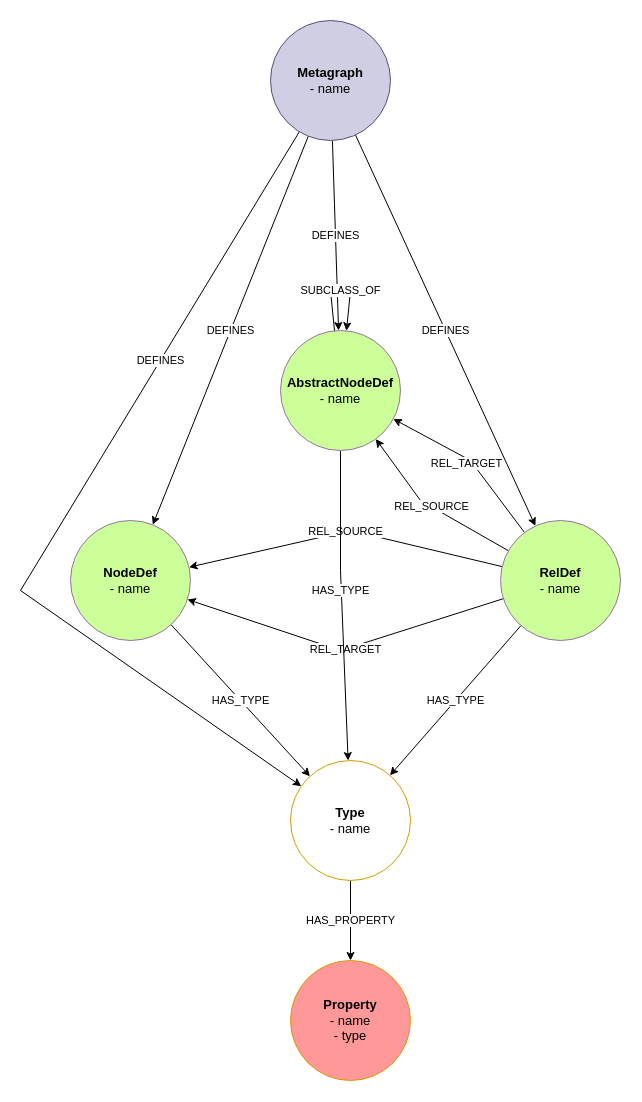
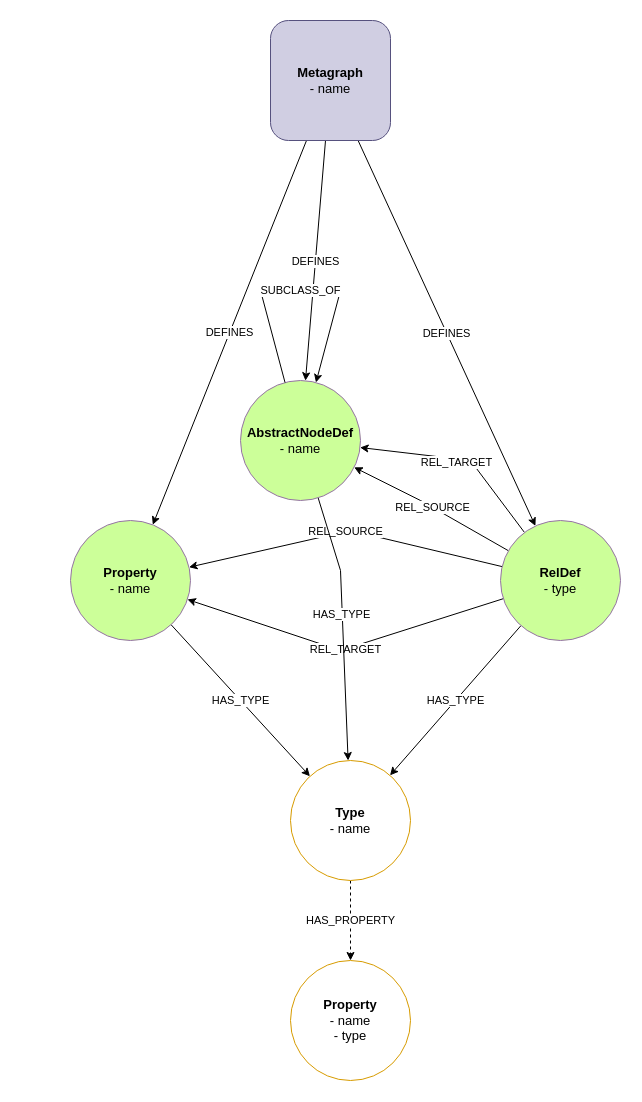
node "Metagraph - name": shape ellipse -> rounded rectangle
node "AbstractNodeDef - name": moved (341, 391) -> (301, 441)
edge "Metagraph - name" -> "Type - name": removed, label "DEFINES"
node "NodeDef - name": label "NodeDef - name" -> "Property - name"
node "RelDef - name": label "RelDef - name" -> "RelDef - type"
edge "Type - name" -> "Property - name - type": style solid -> dashed
node "Property - name - type": fillcolor #ff9999 -> #ffffff
